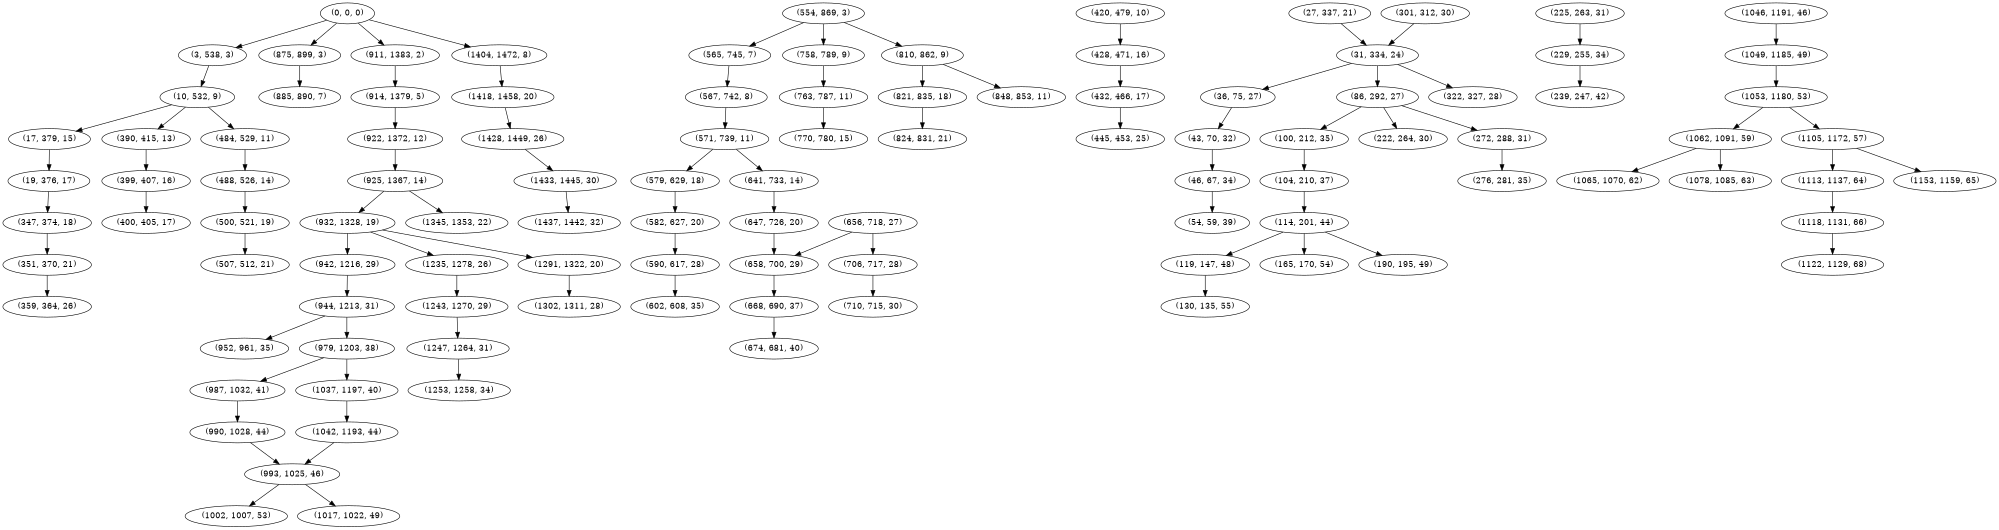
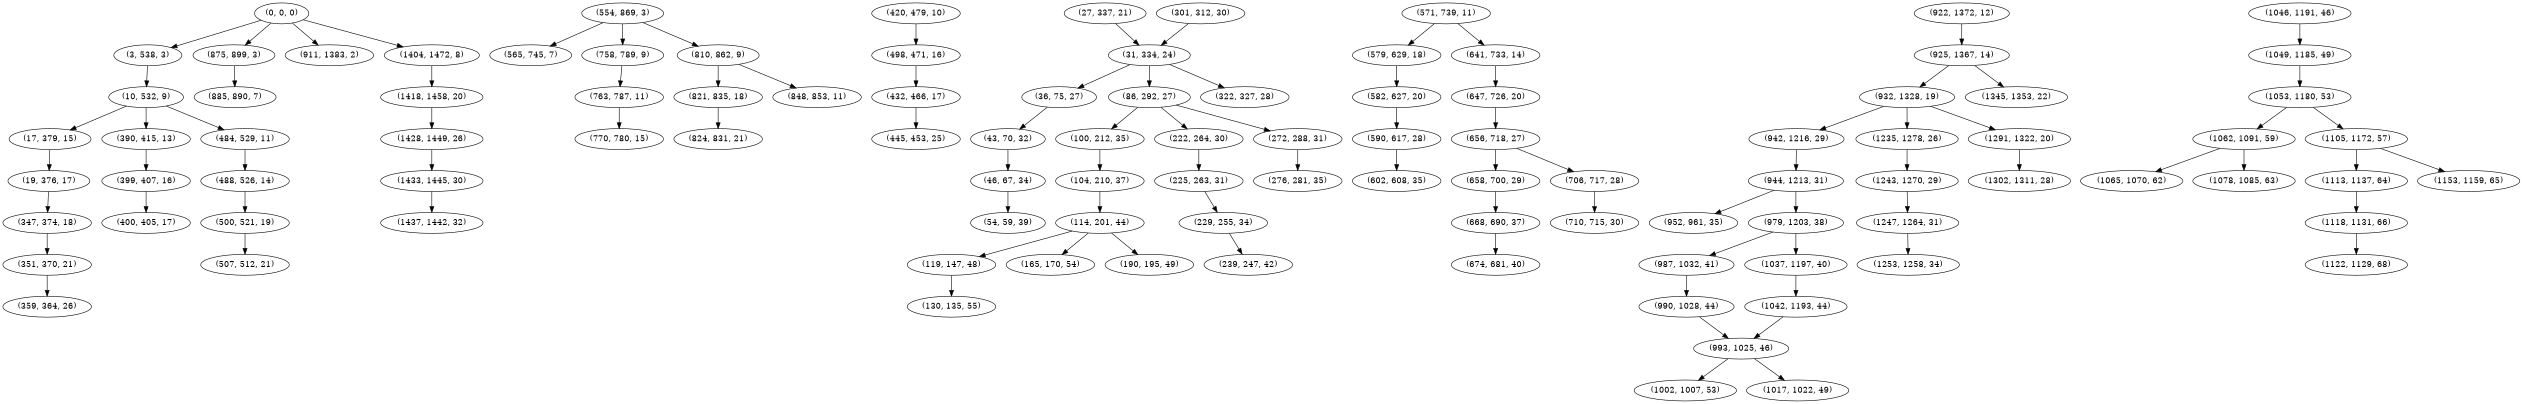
node "(428, 471, 16)": label "(428, 471, 16)" -> "(498, 471, 16)"
node "(914, 1379, 5)": removed
node "(567, 742, 8)": removed
edge "(222, 264, 30)" -> "(225, 263, 31)": added
edge "(647, 726, 20)" -> "(658, 700, 29)": now "(647, 726, 20)" -> "(656, 718, 27)"
